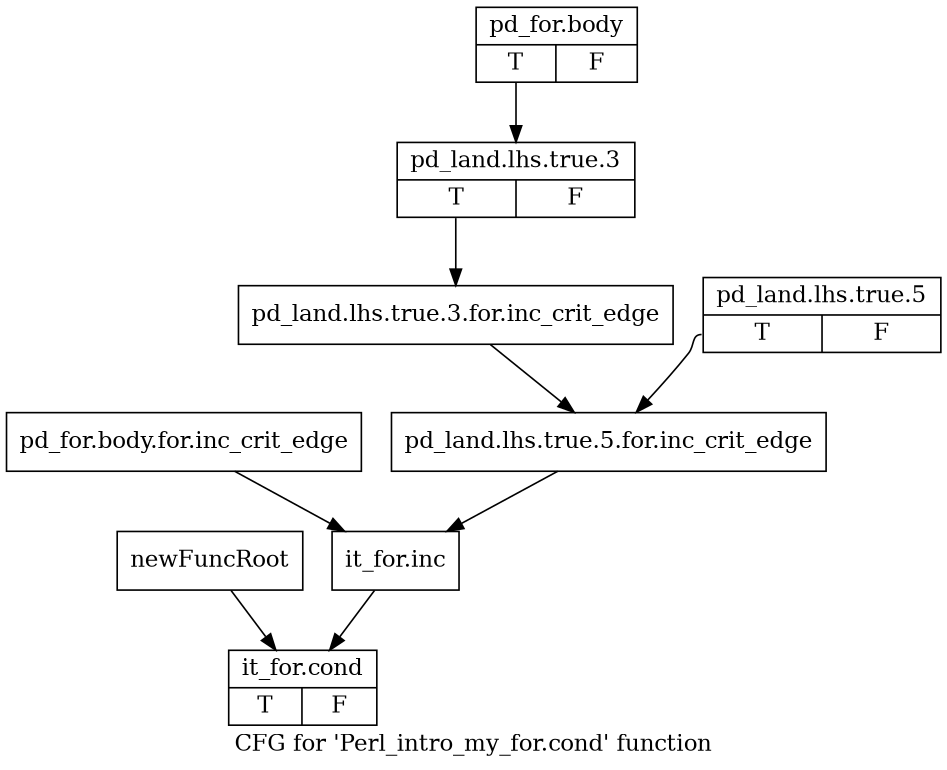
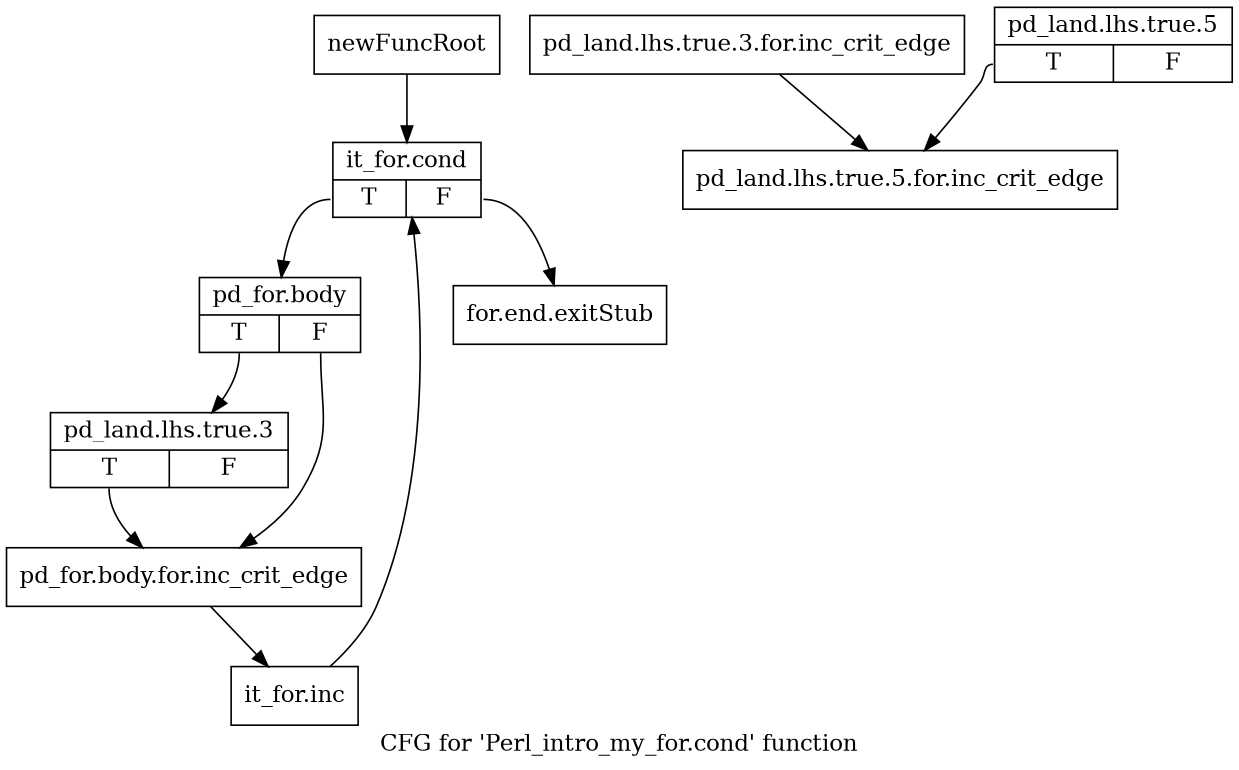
edge "it_for.cond" -> "pd_for.body": added
edge "pd_land.lhs.true.3" -> "pd_land.lhs.true.3.for.inc_crit_edge": now "pd_land.lhs.true.3" -> "pd_for.body.for.inc_crit_edge"
node "for.end.exitStub": added
edge "pd_for.body" -> "pd_for.body.for.inc_crit_edge": added
edge "pd_land.lhs.true.5.for.inc_crit_edge" -> "it_for.inc": removed
